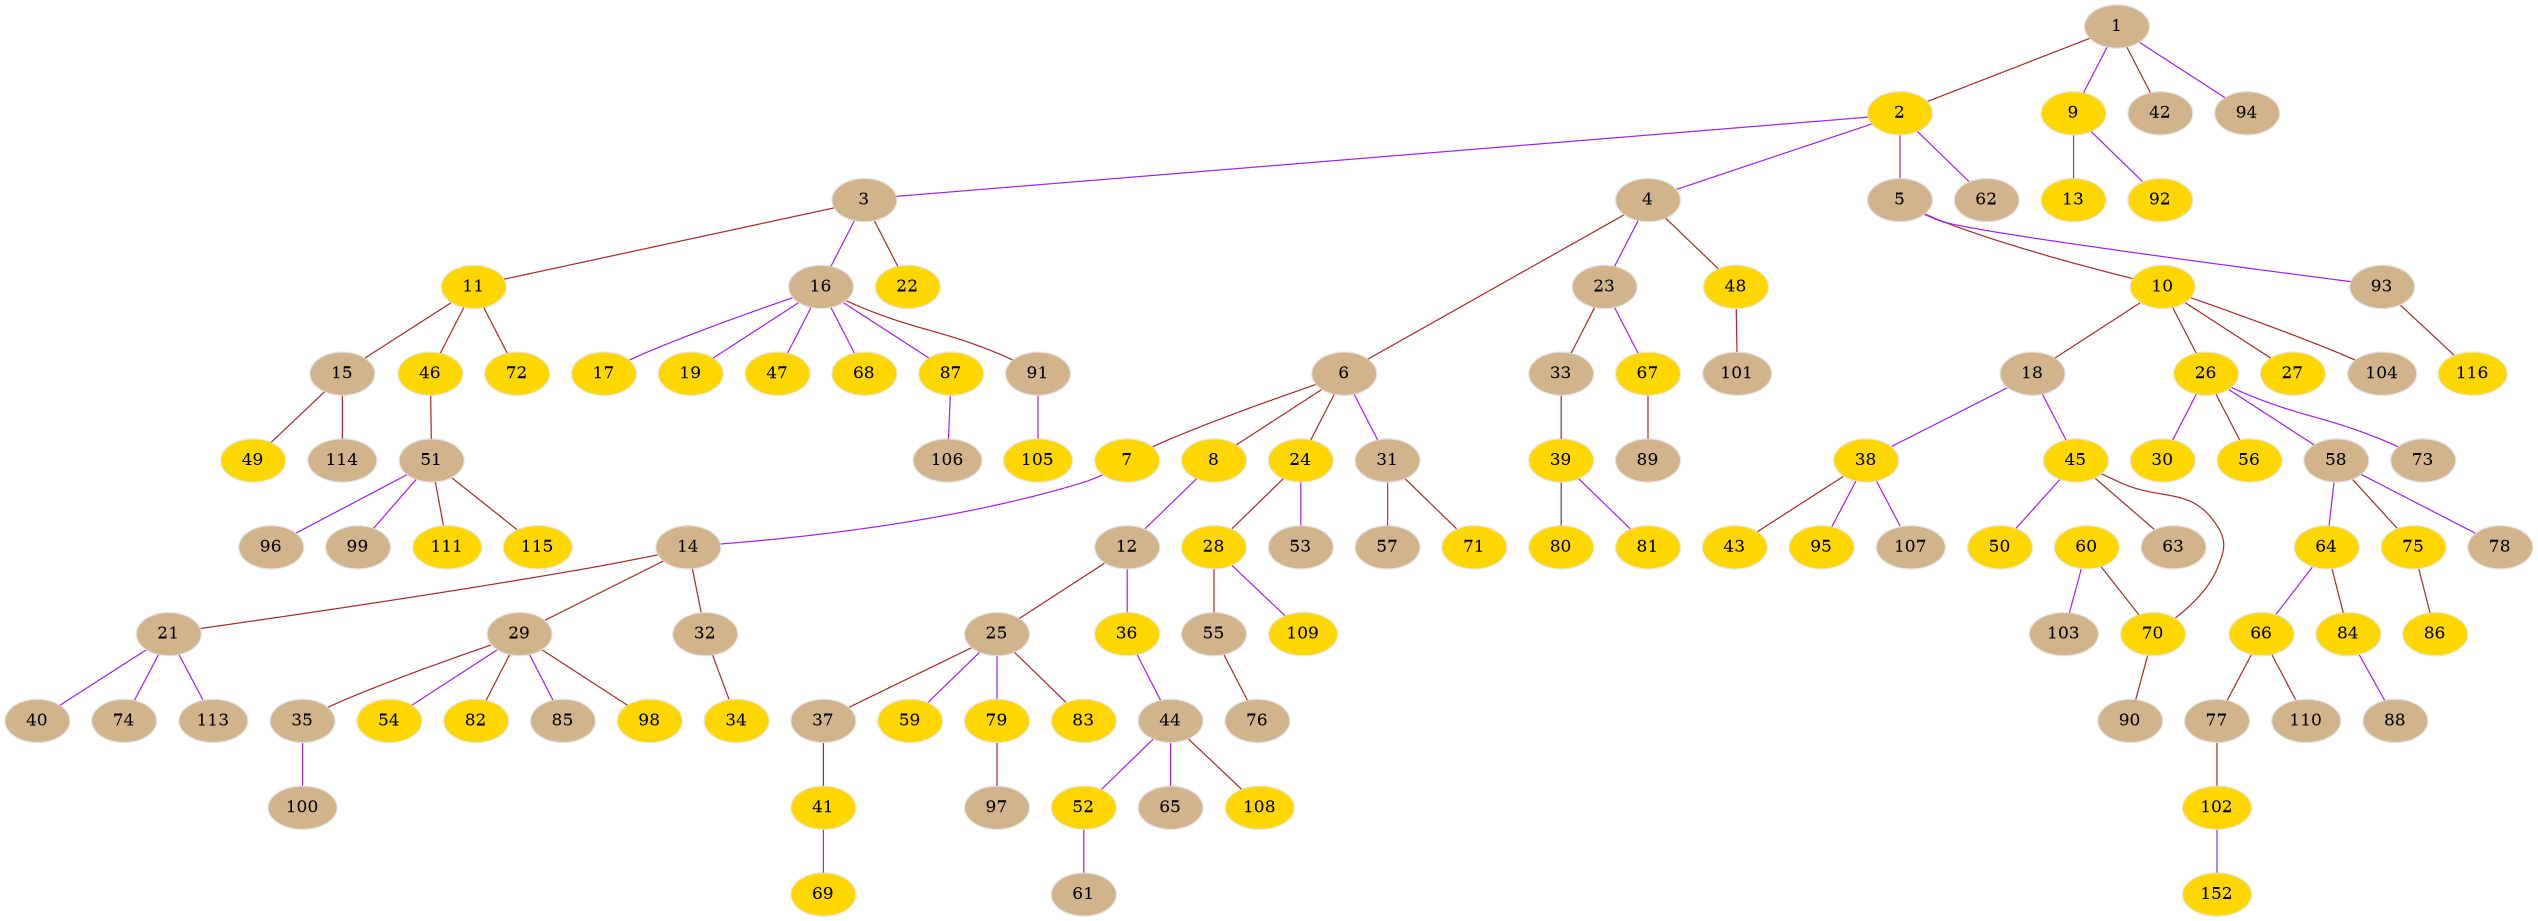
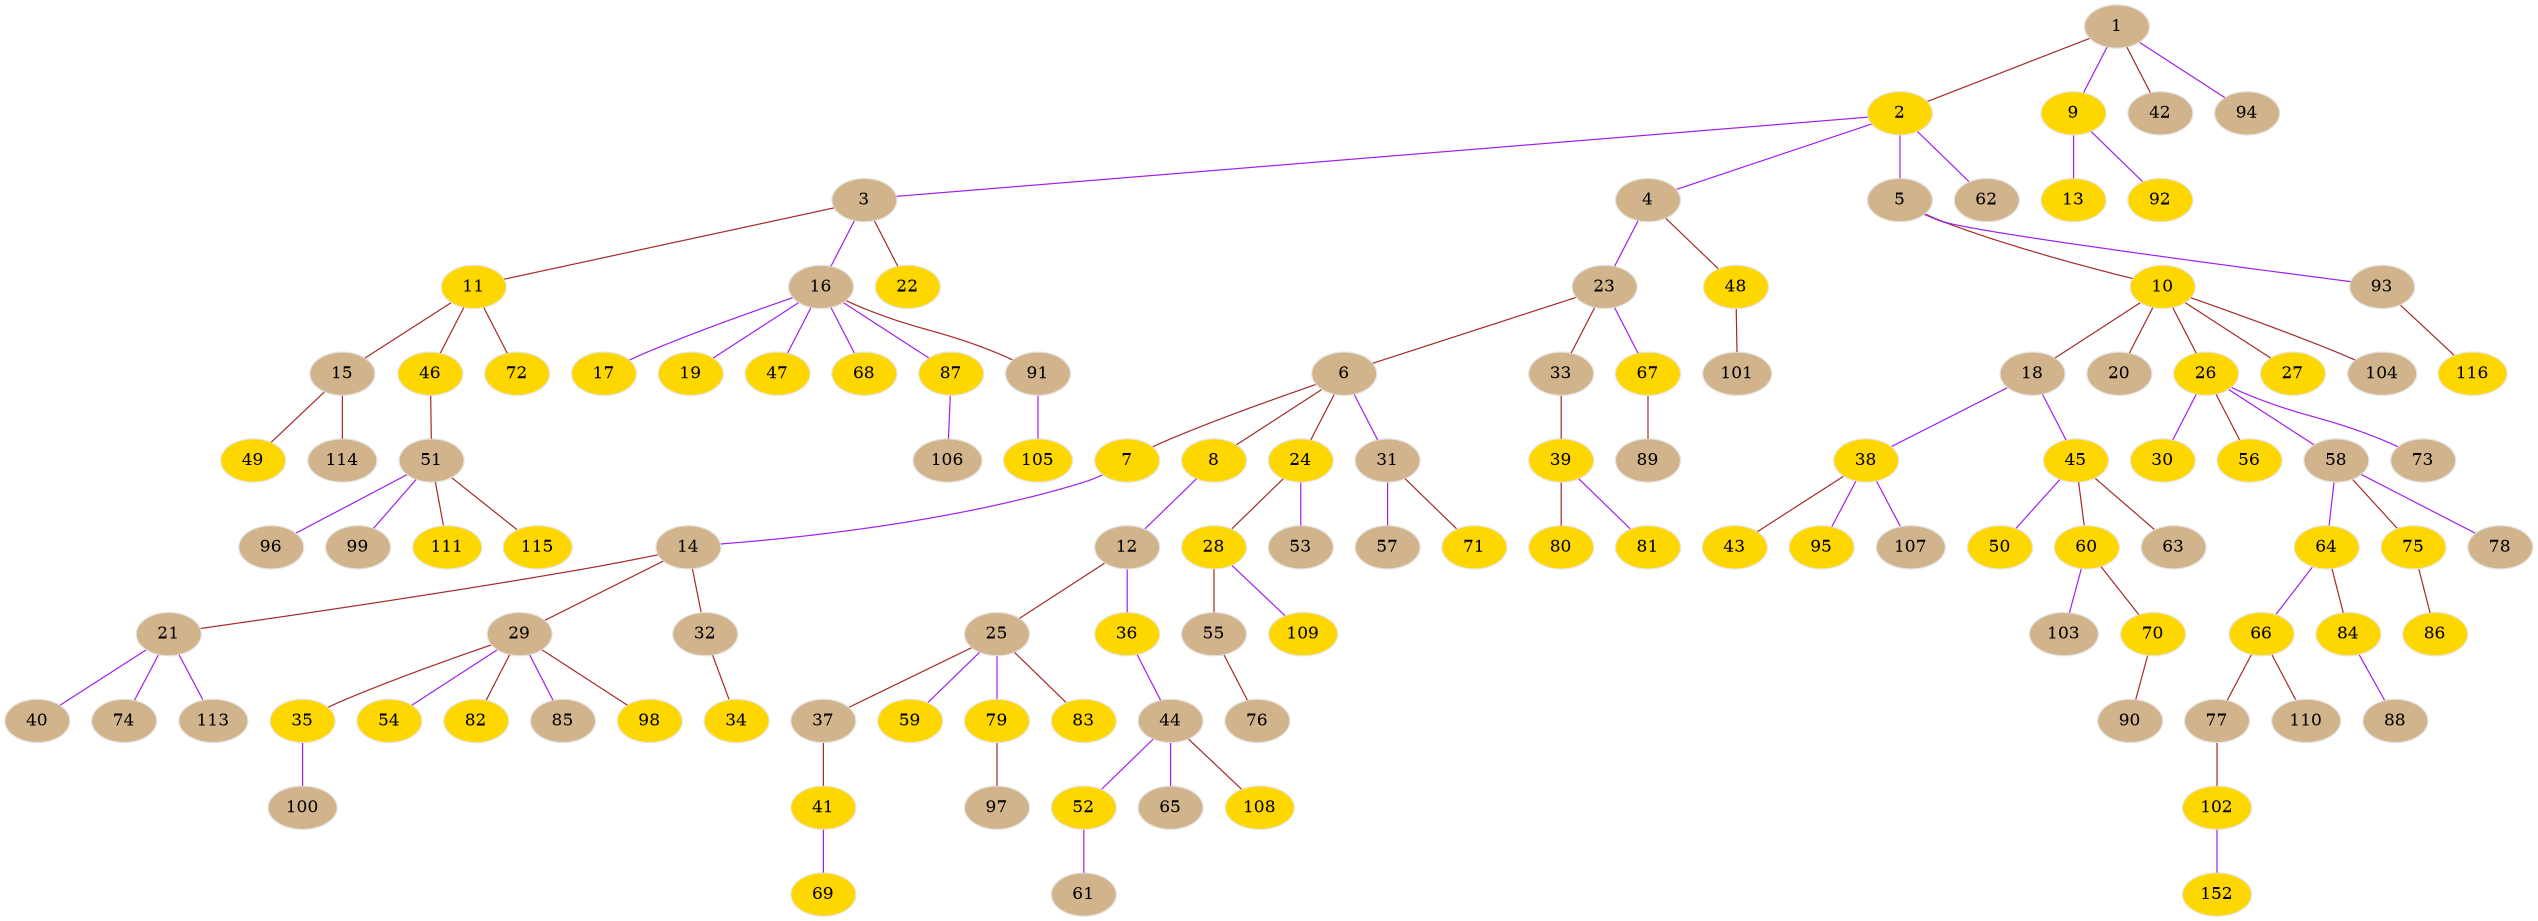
edge "4" -- "6": now "23" -- "6"
node "20": added
edge "45" -- "70": now "45" -- "60"
node "35": fillcolor tan -> gold
